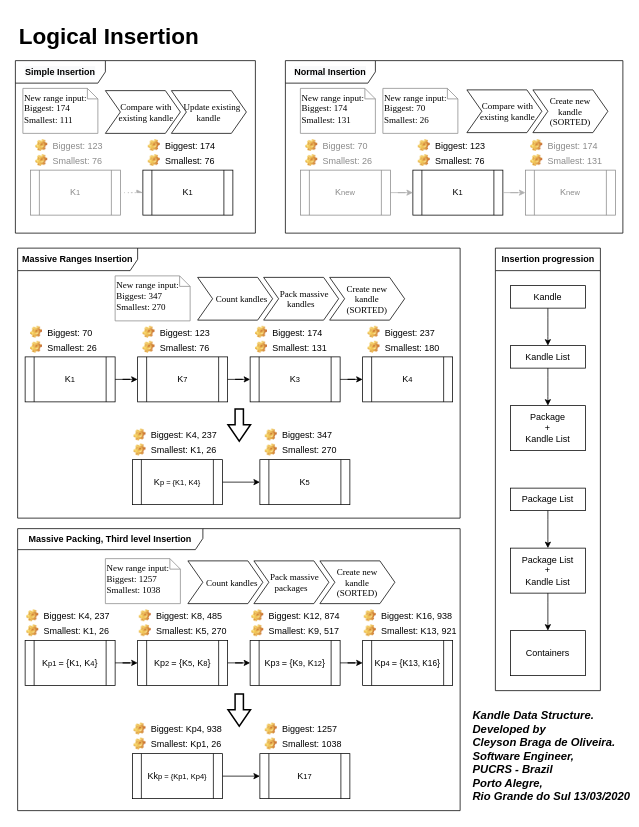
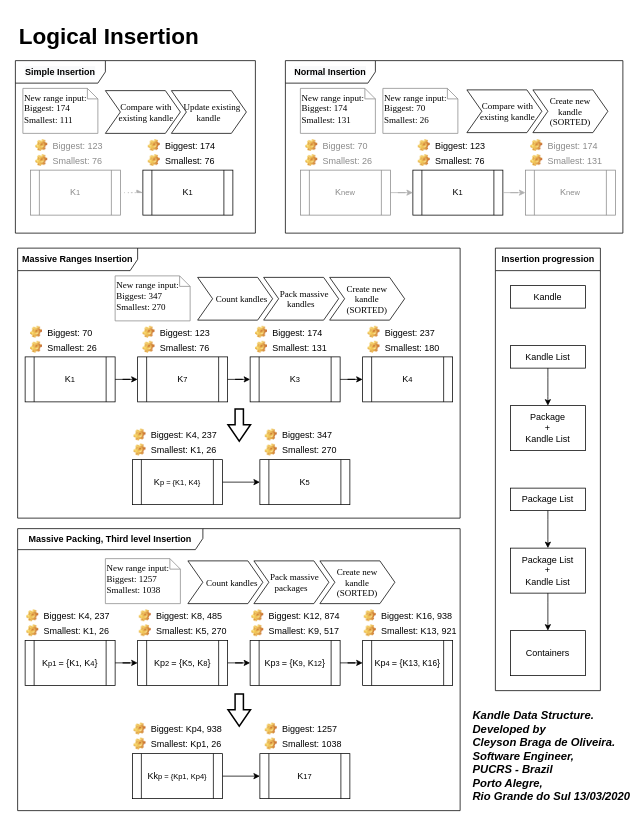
edge "Kandle" -> "Kandle List": removed
